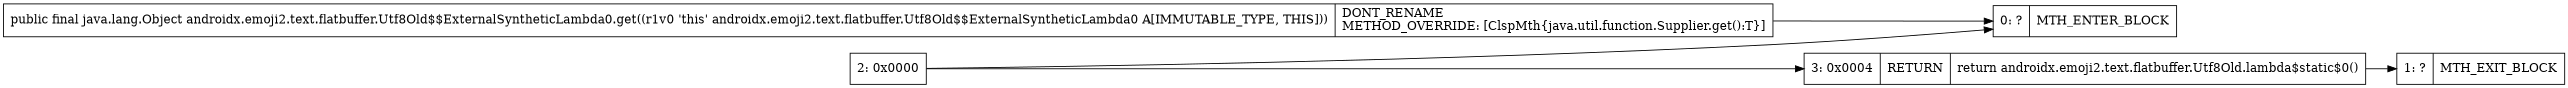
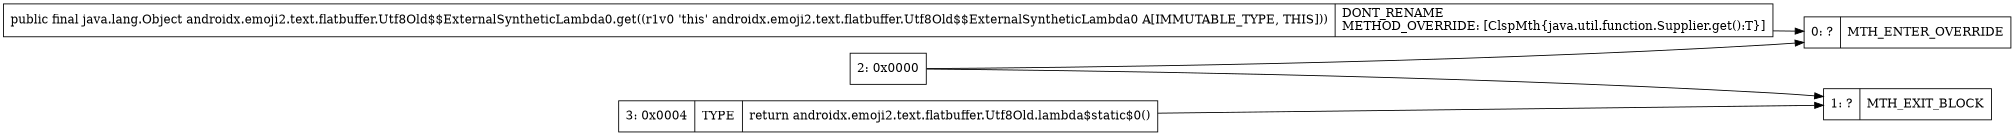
node "0: ?": text "MTH_ENTER_BLOCK" -> "MTH_ENTER_OVERRIDE"
node "3: 0x0004": text "RETURN" -> "TYPE"
edge "2: 0x0000" -> "3: 0x0004": now "2: 0x0000" -> "1: ?"
